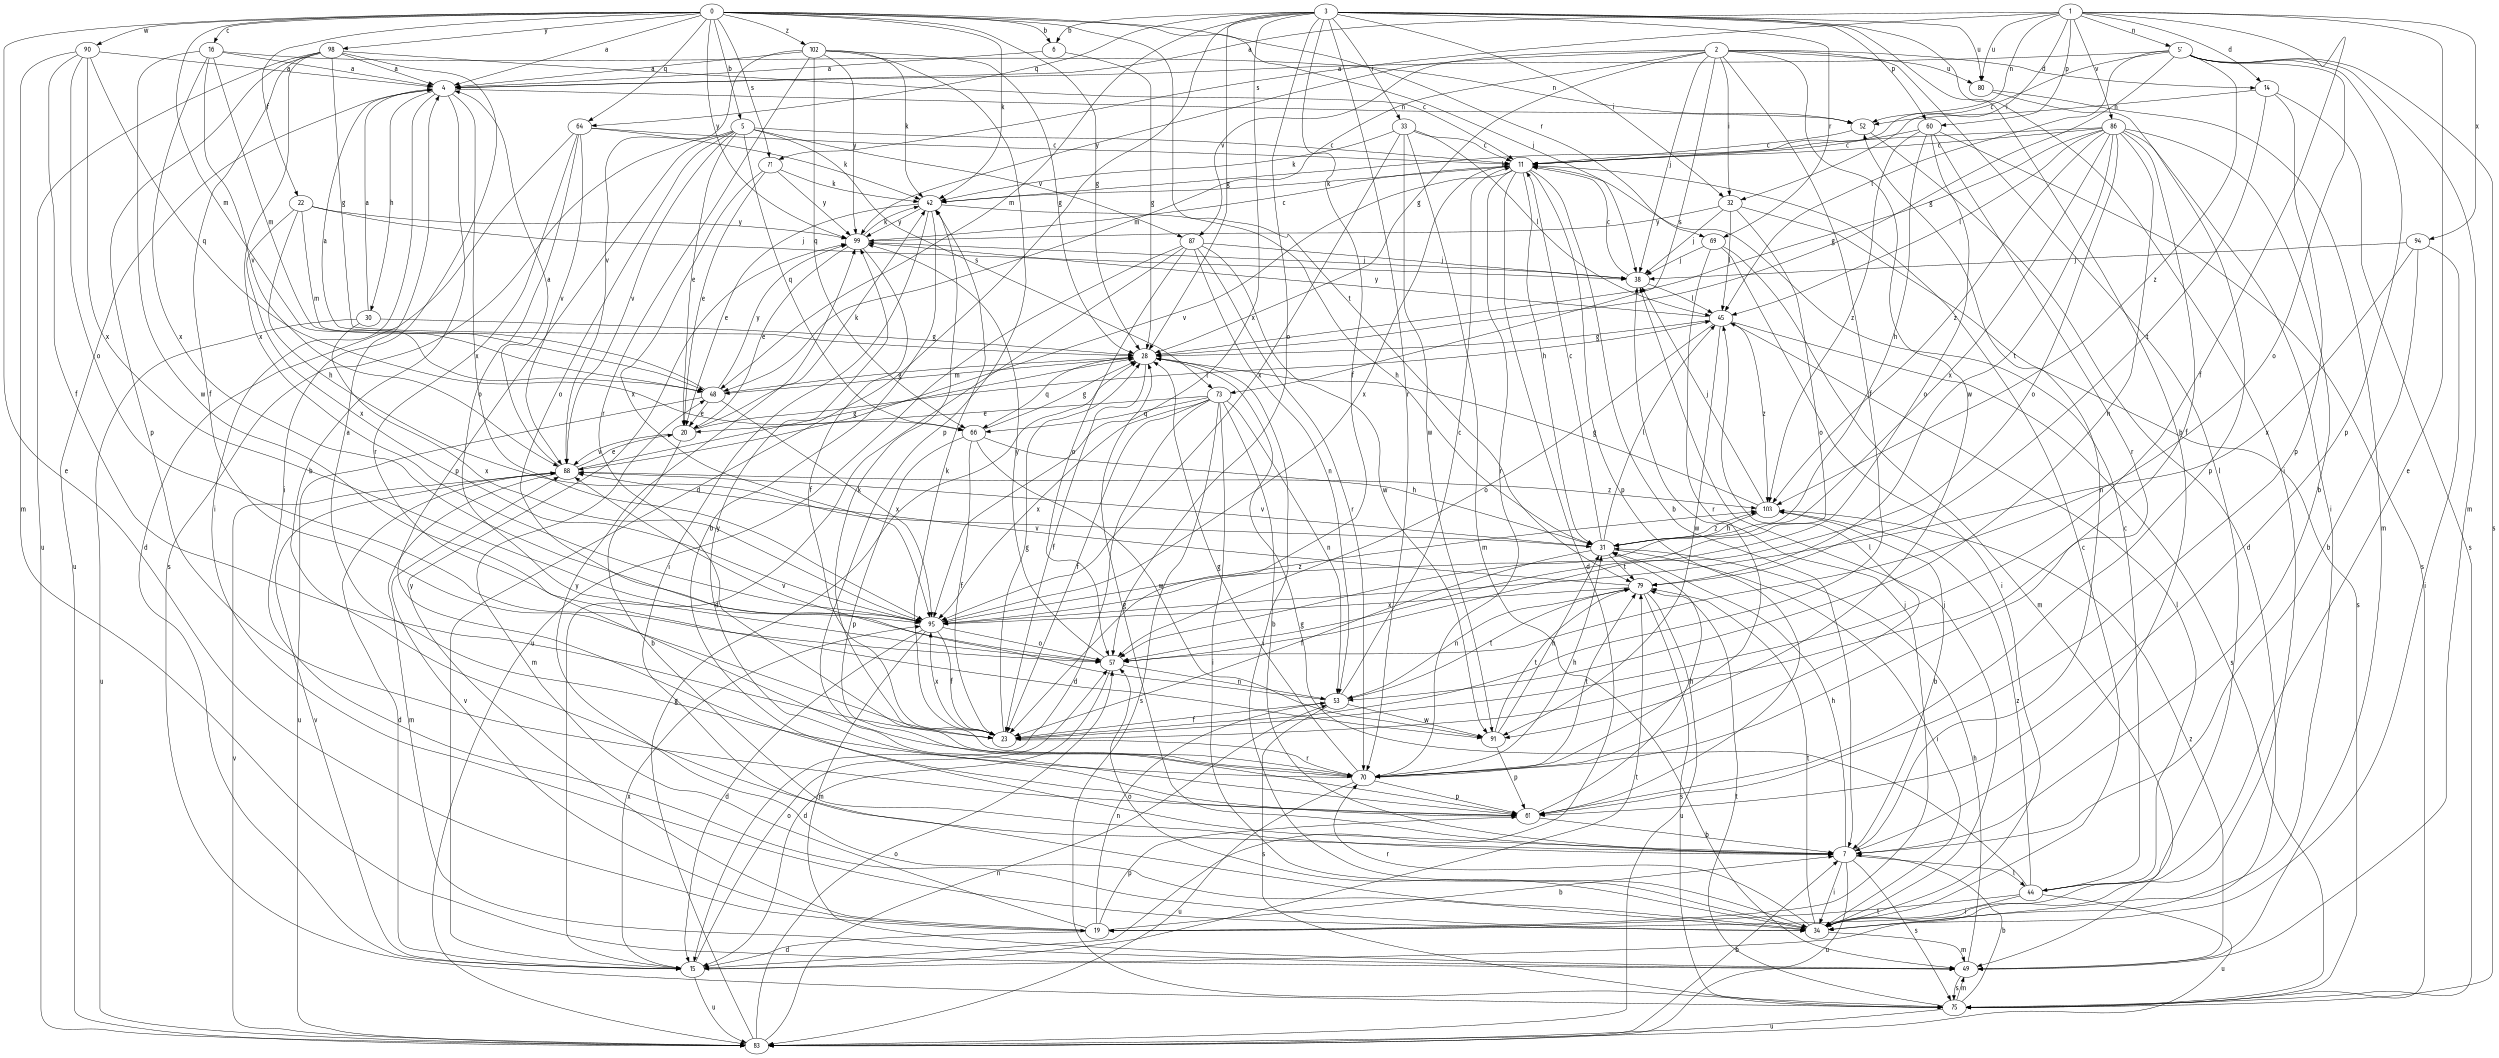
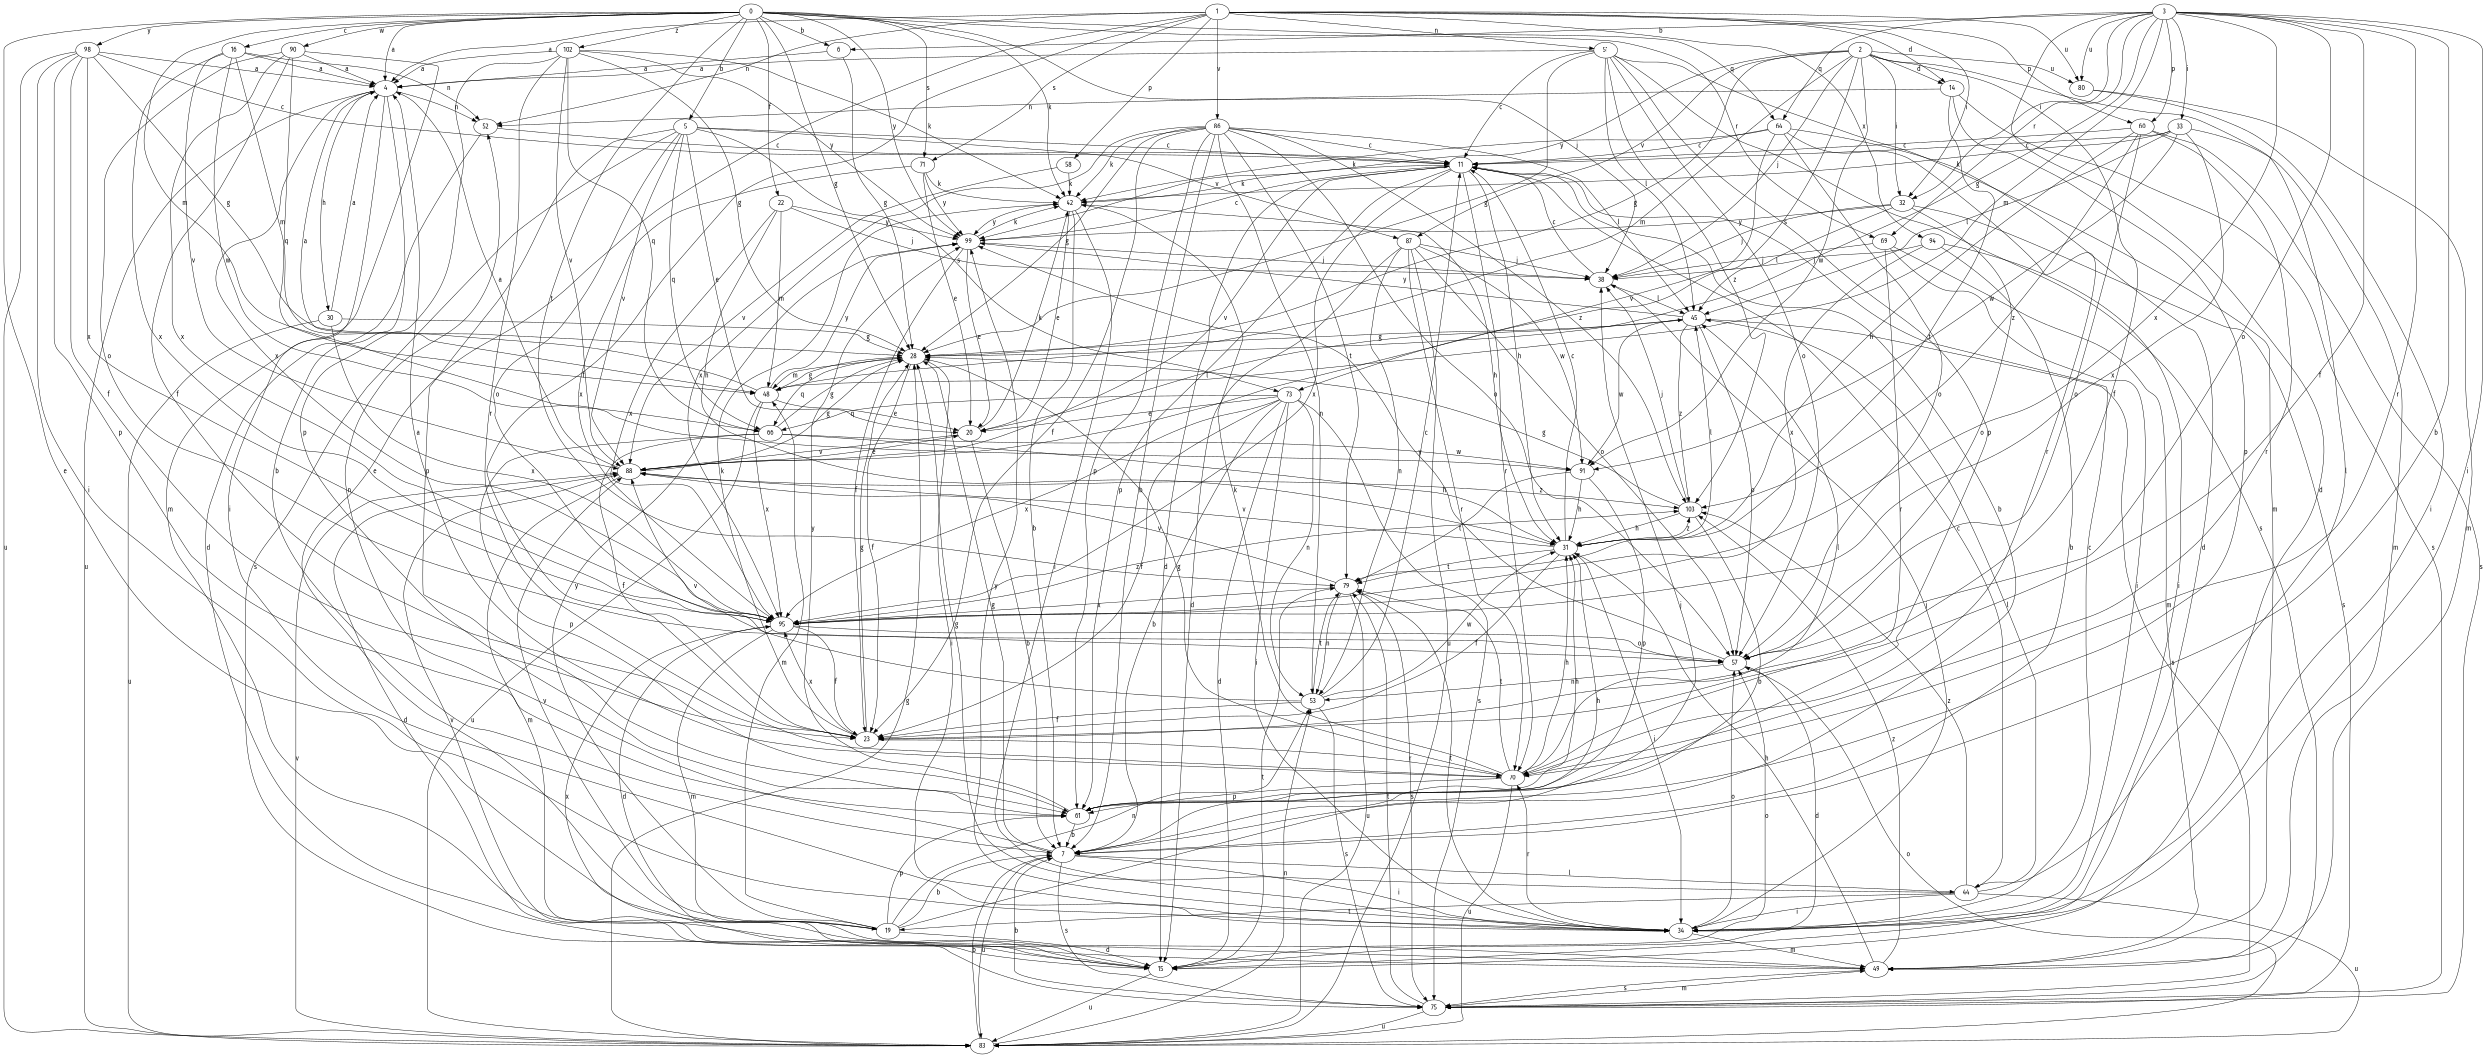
node "58": added
edge "53" -> "91": now "53" -> "31"
